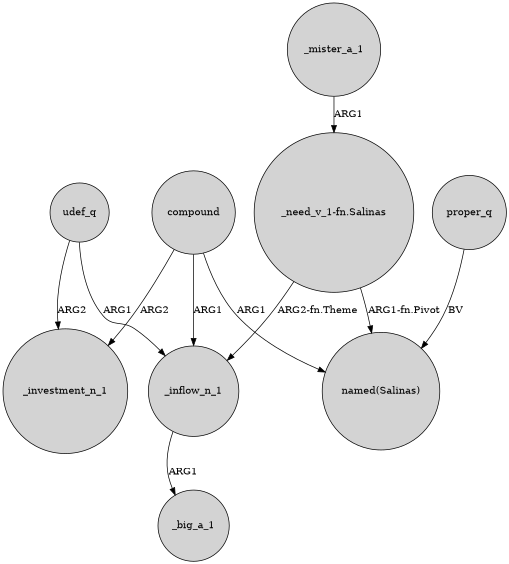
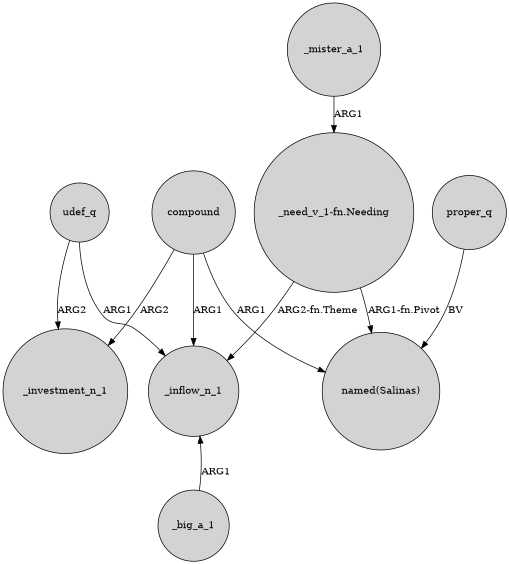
node "_need_v_1-fn.Salinas": label "_need_v_1-fn.Salinas" -> "_need_v_1-fn.Needing"
edge "_inflow_n_1" -> "_big_a_1": reversed
